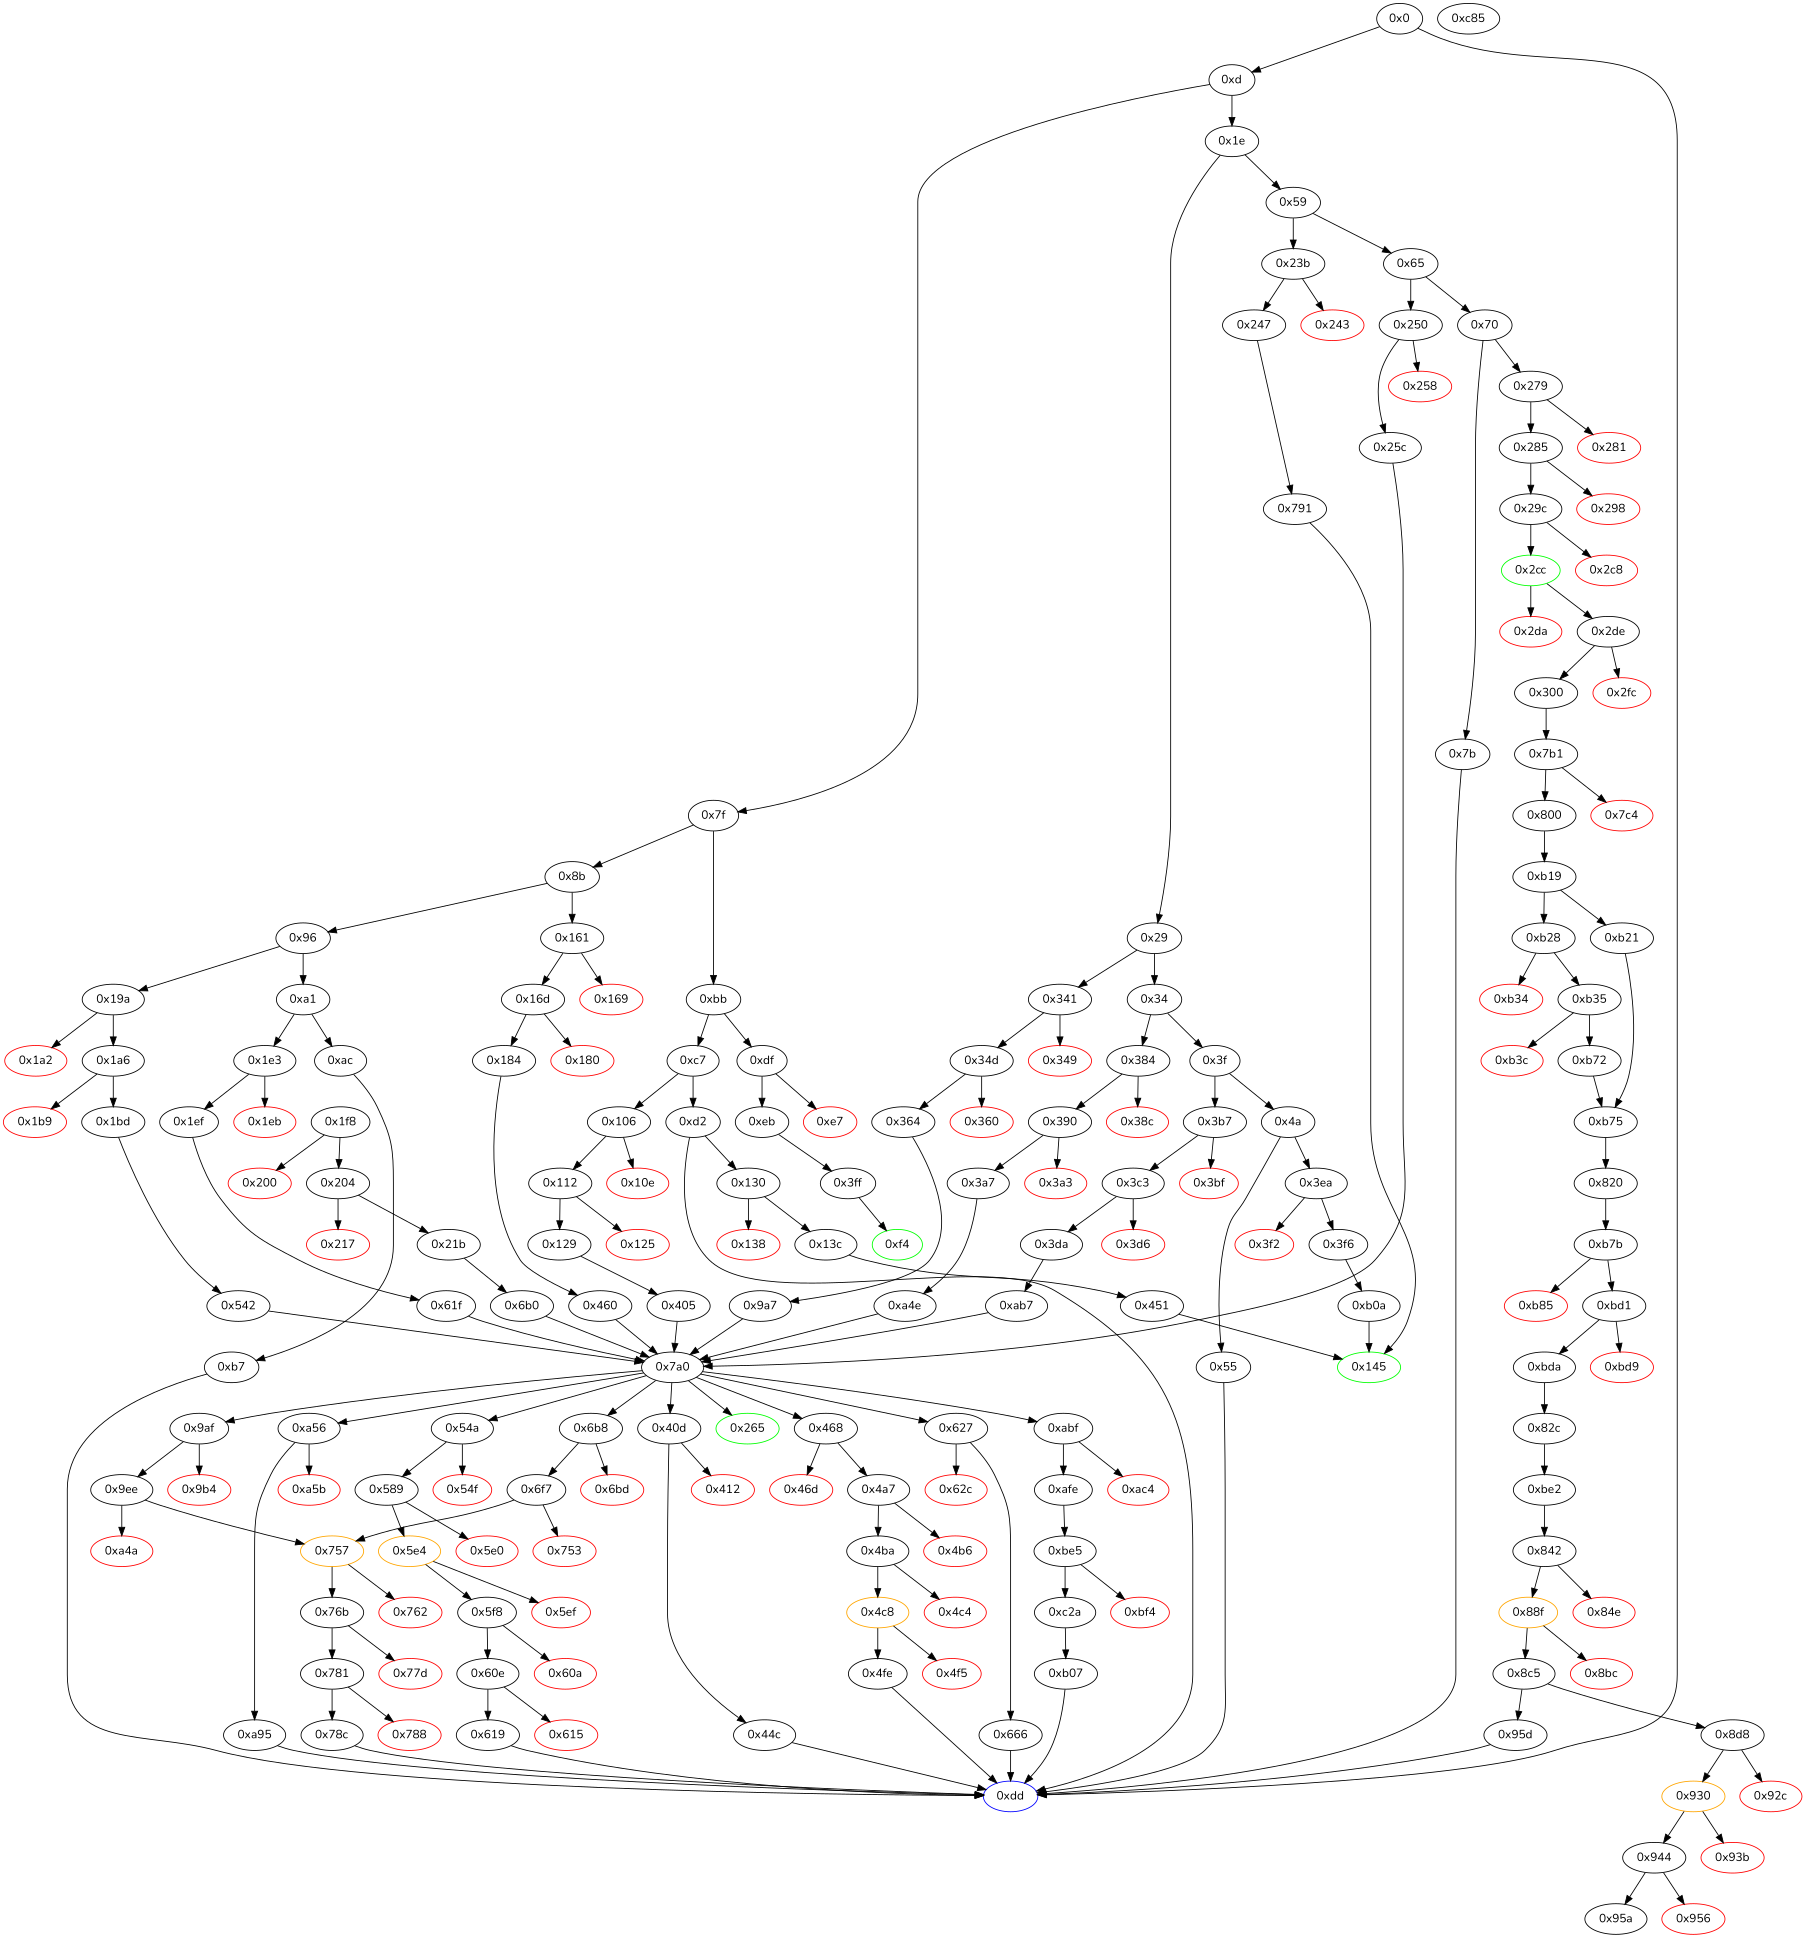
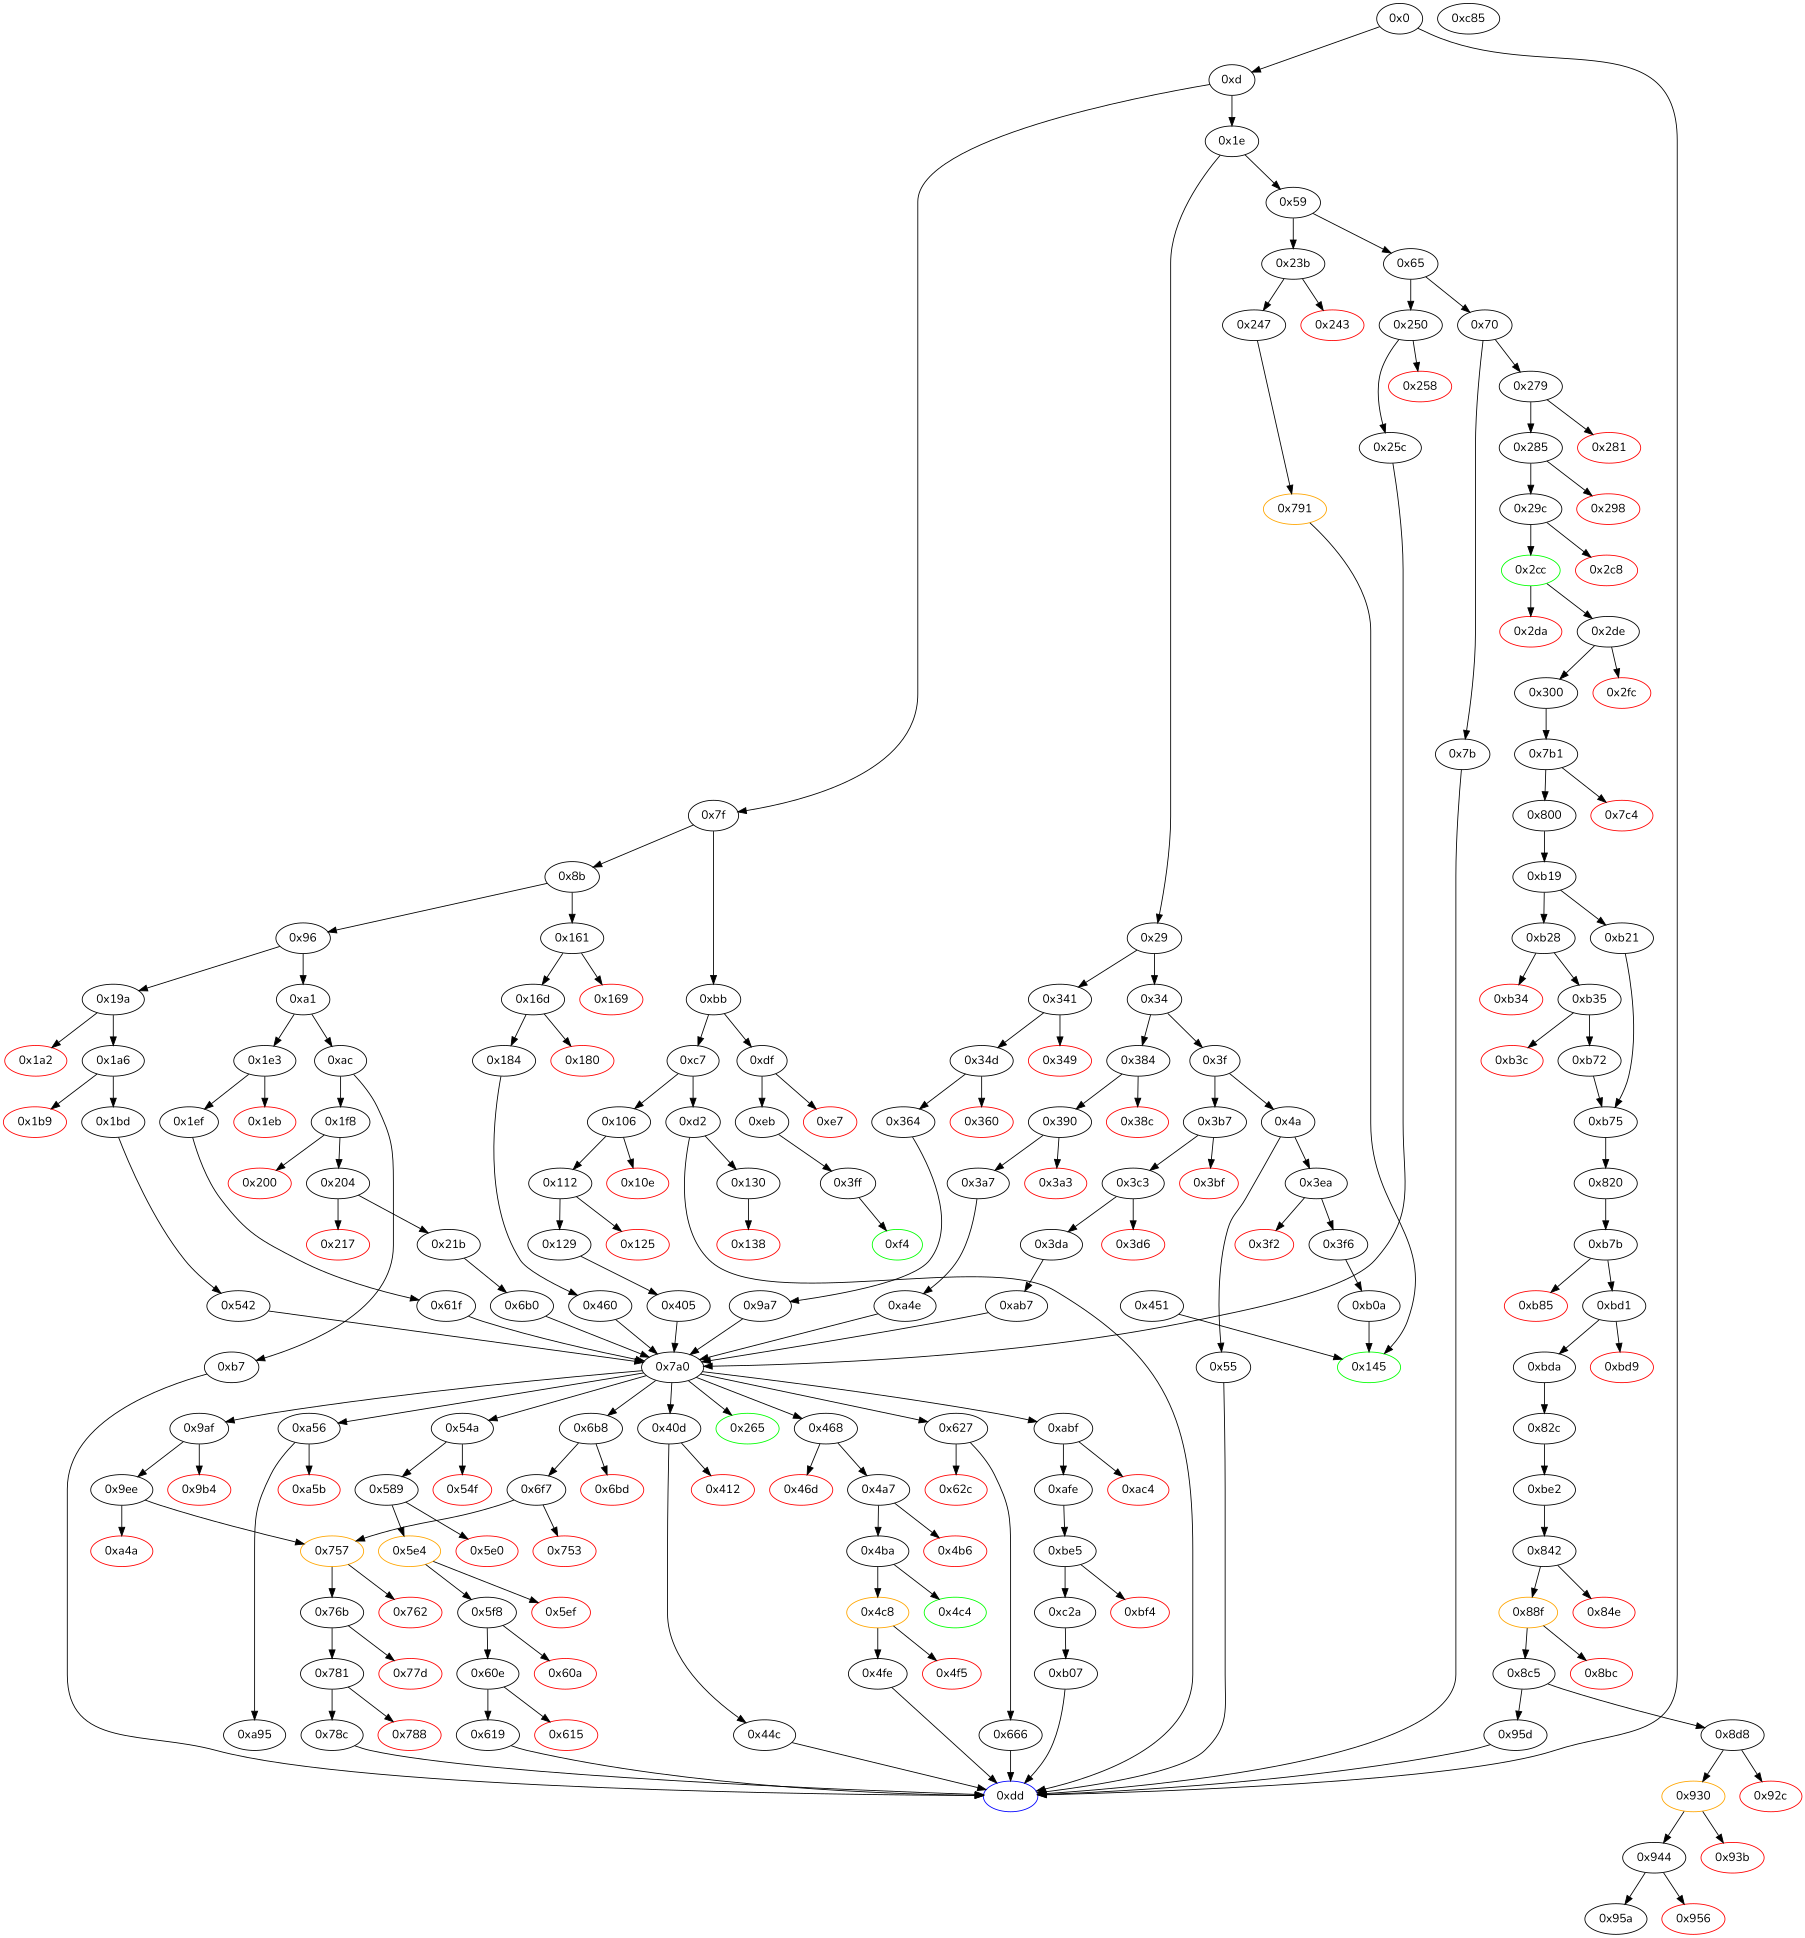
node "0x791": color black -> orange
edge "0xac" -> "0x1f8": added
node "0x13c": removed
node "0x4c4": color red -> green
edge "0xa95" -> "0xdd": removed
